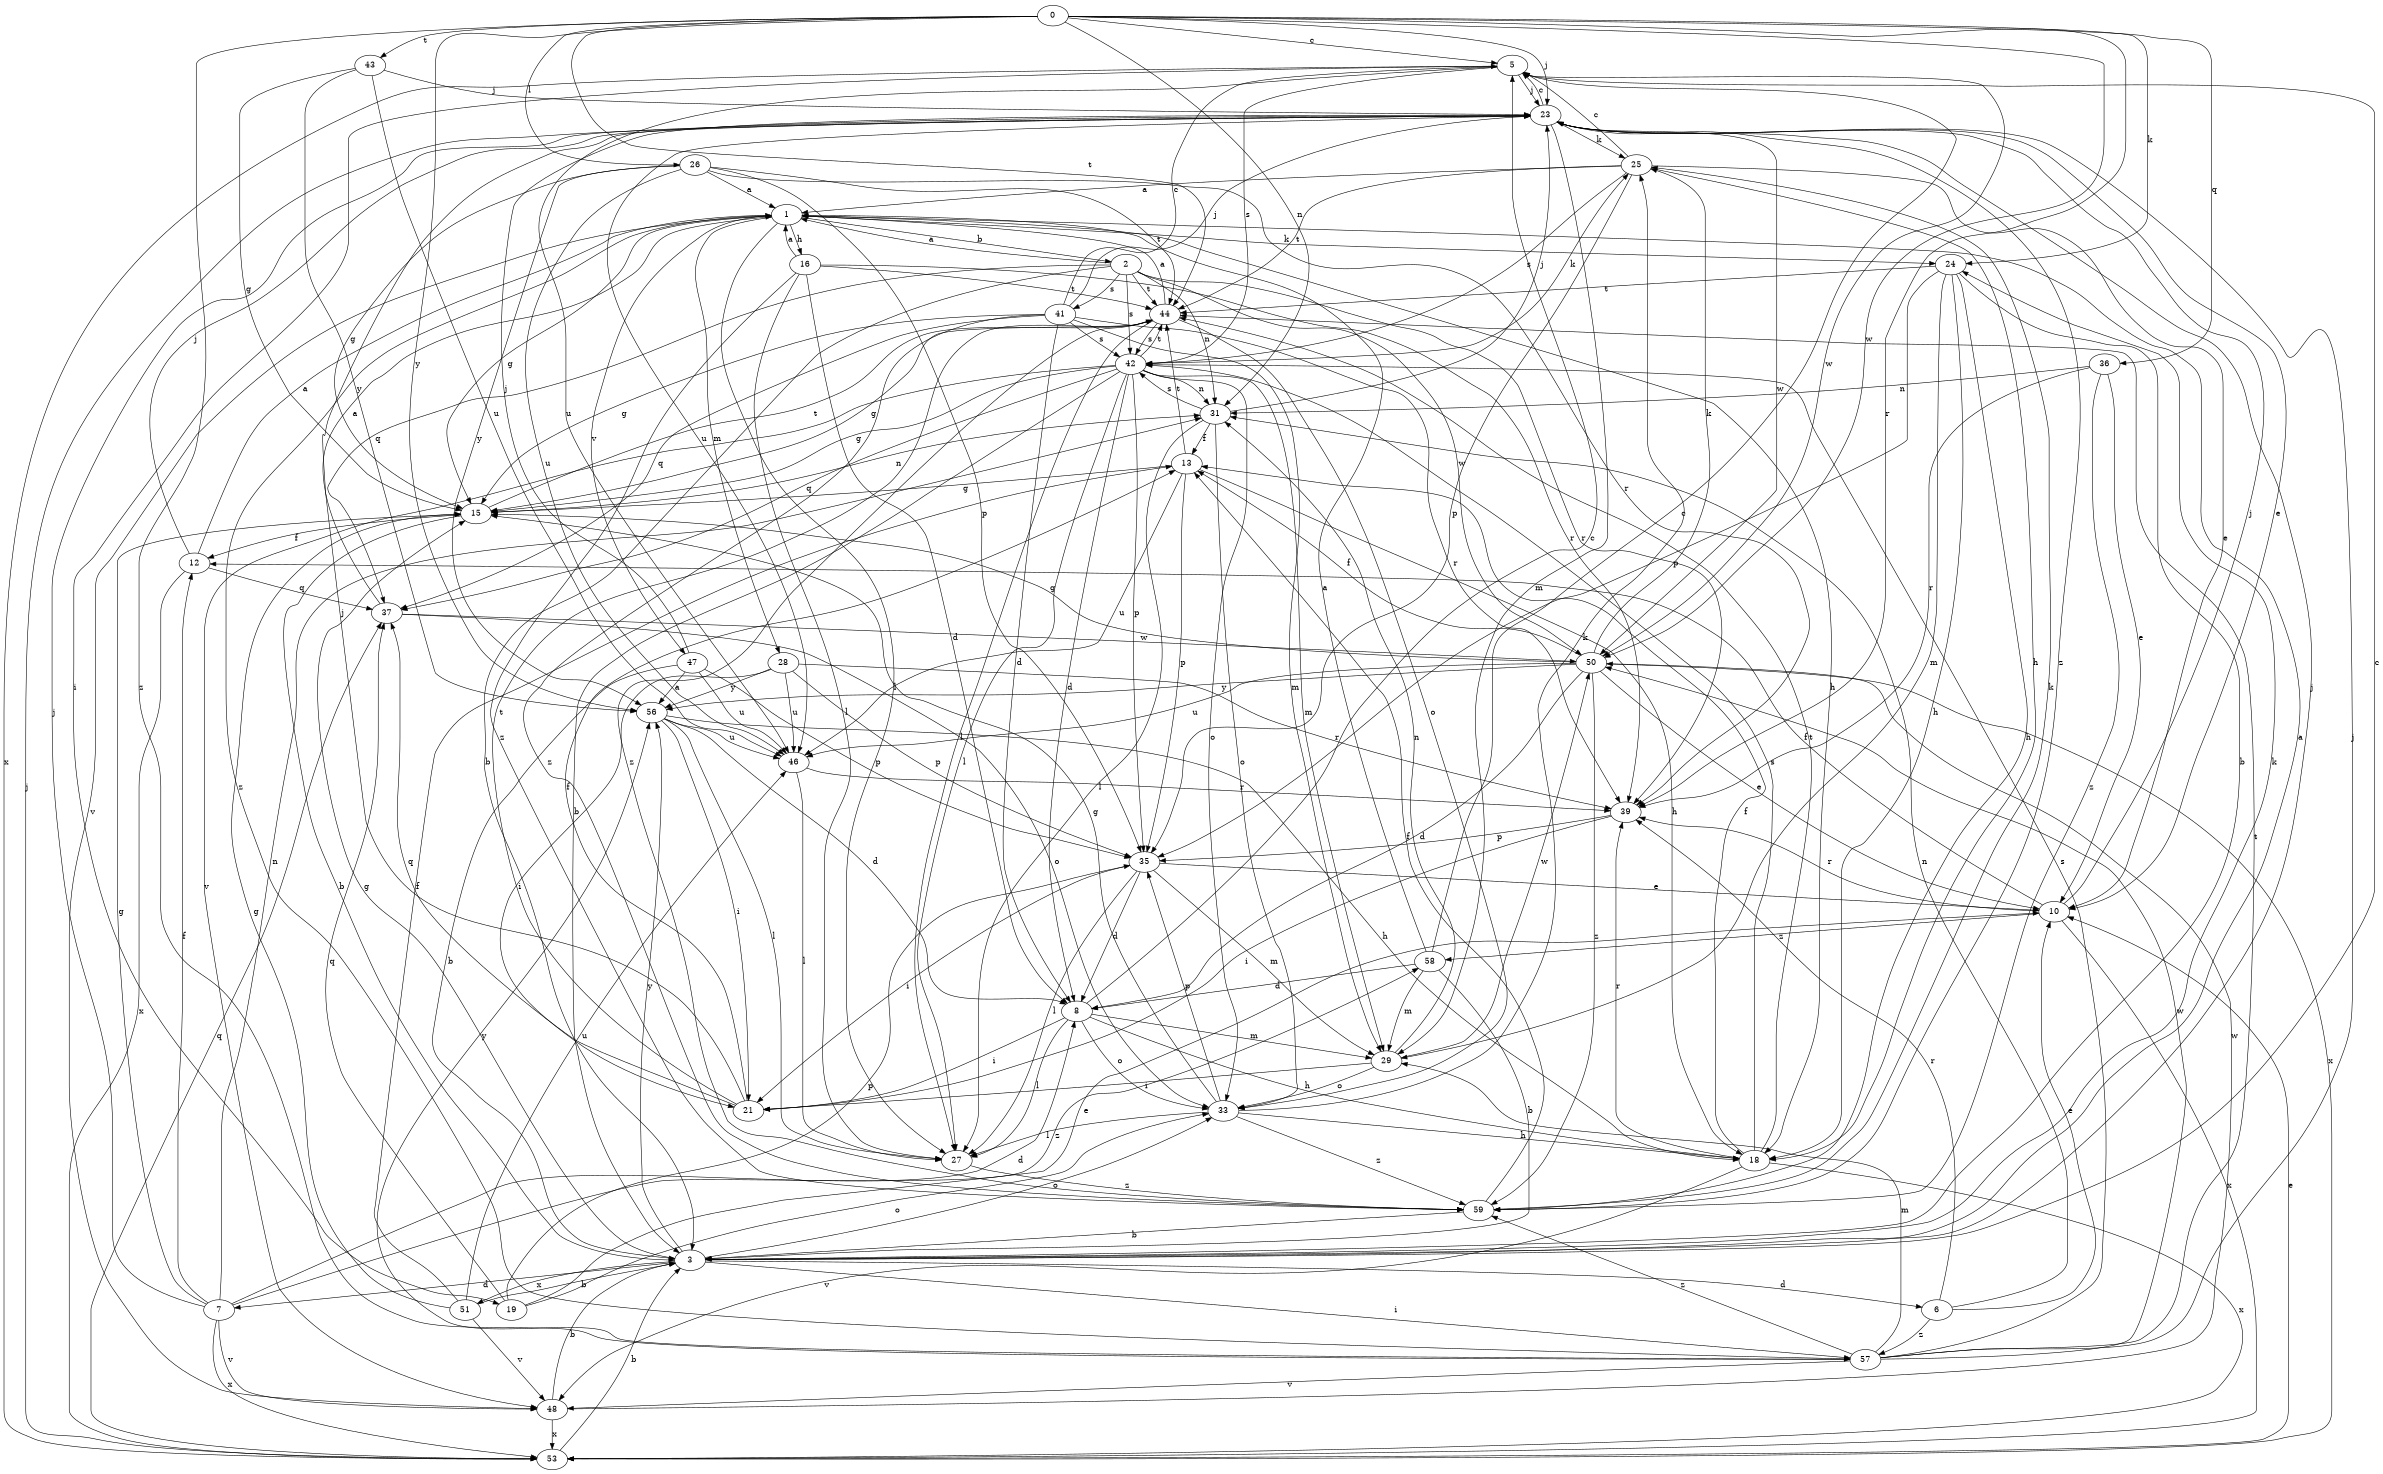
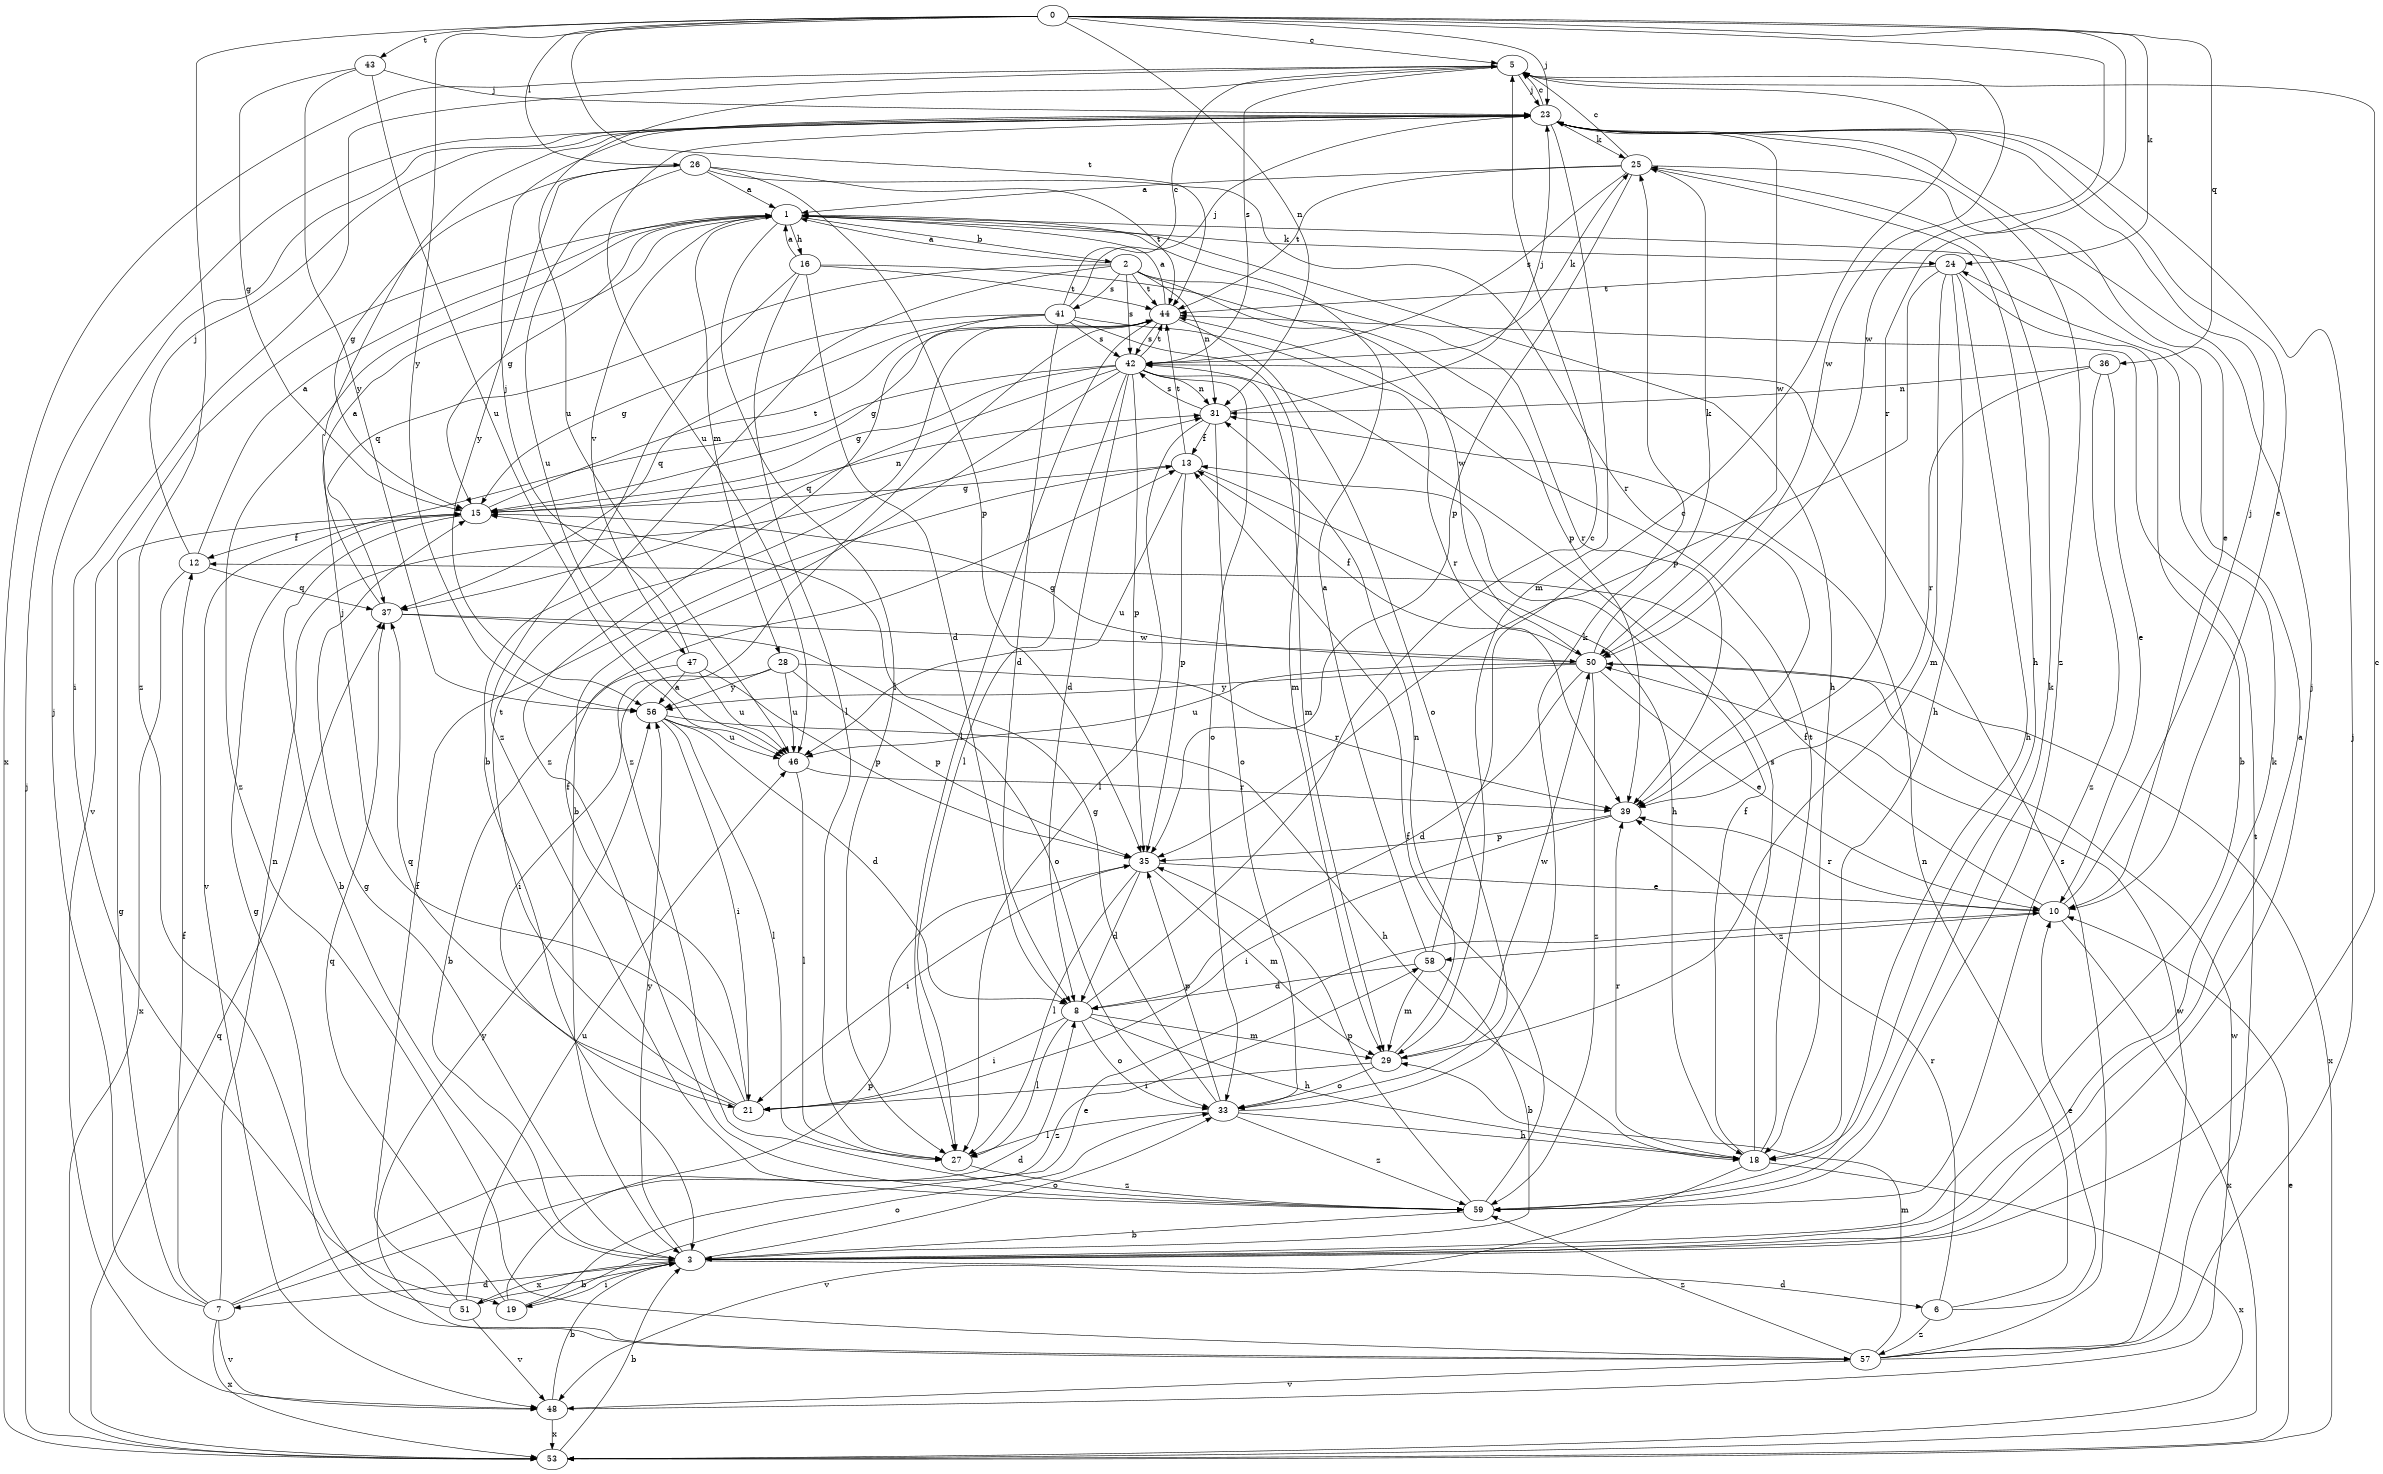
edge "16" -> "39": label "r" -> "p"
edge "59" -> "35": added, label "p"
edge "3" -> "57": now "3" -> "19"
